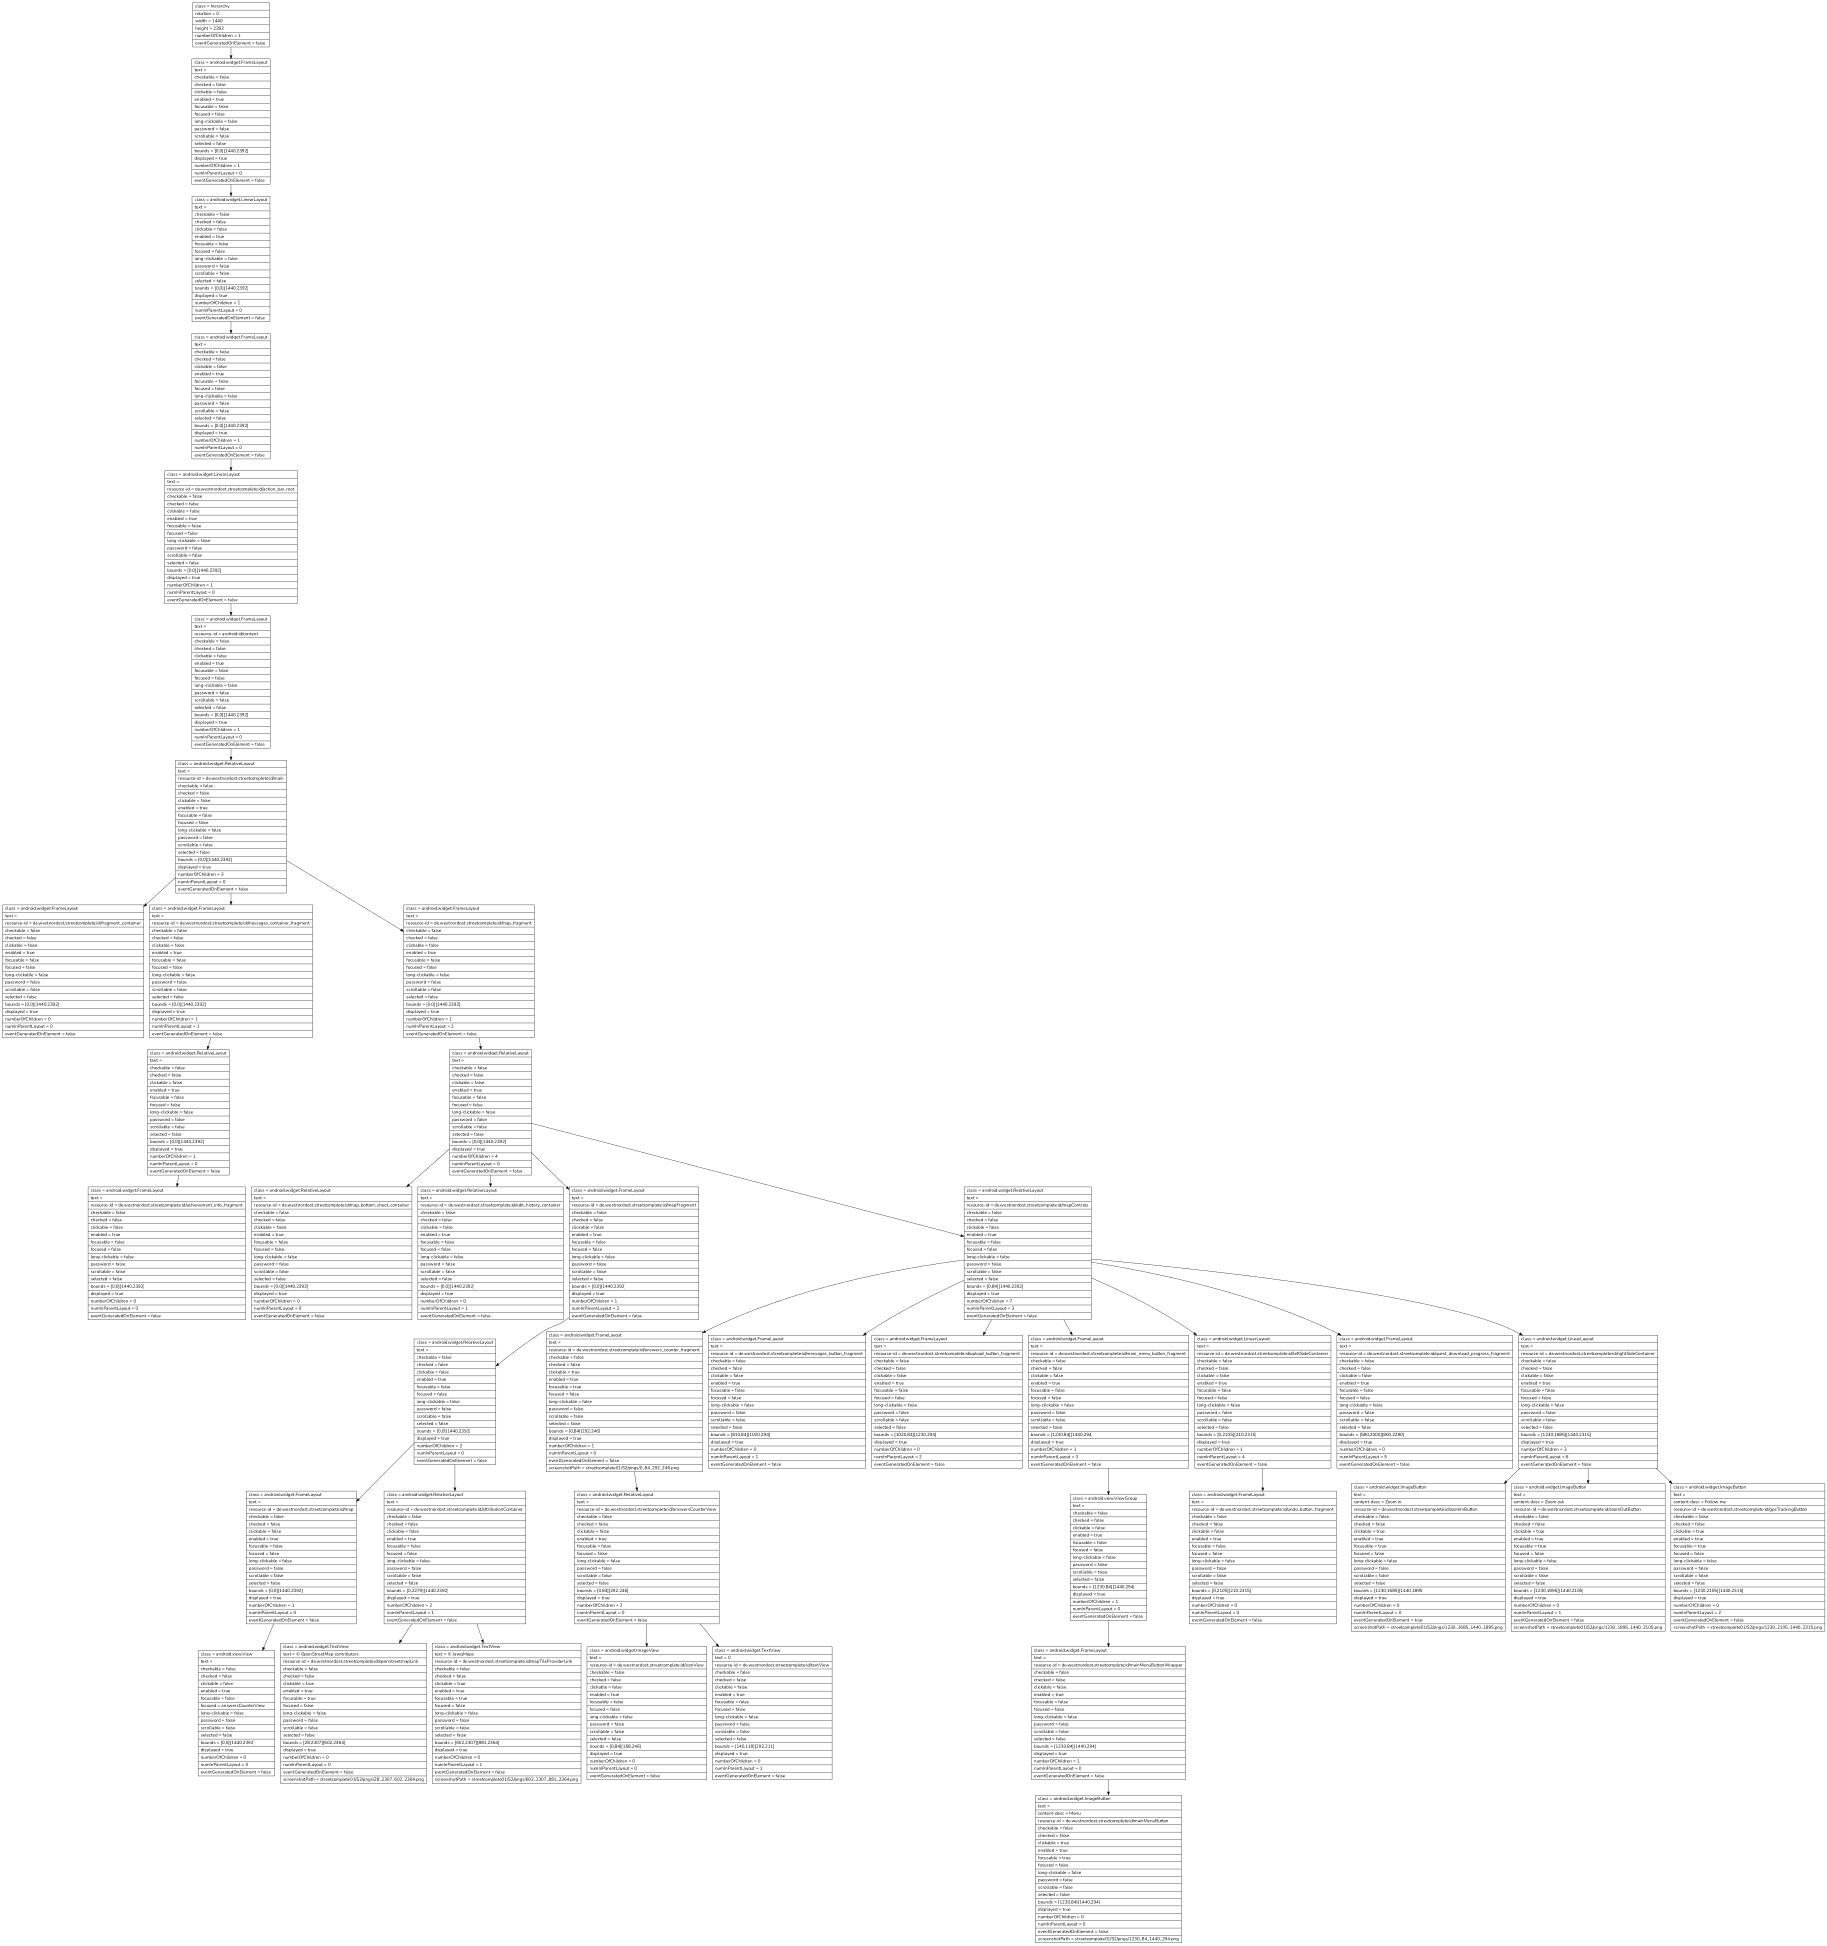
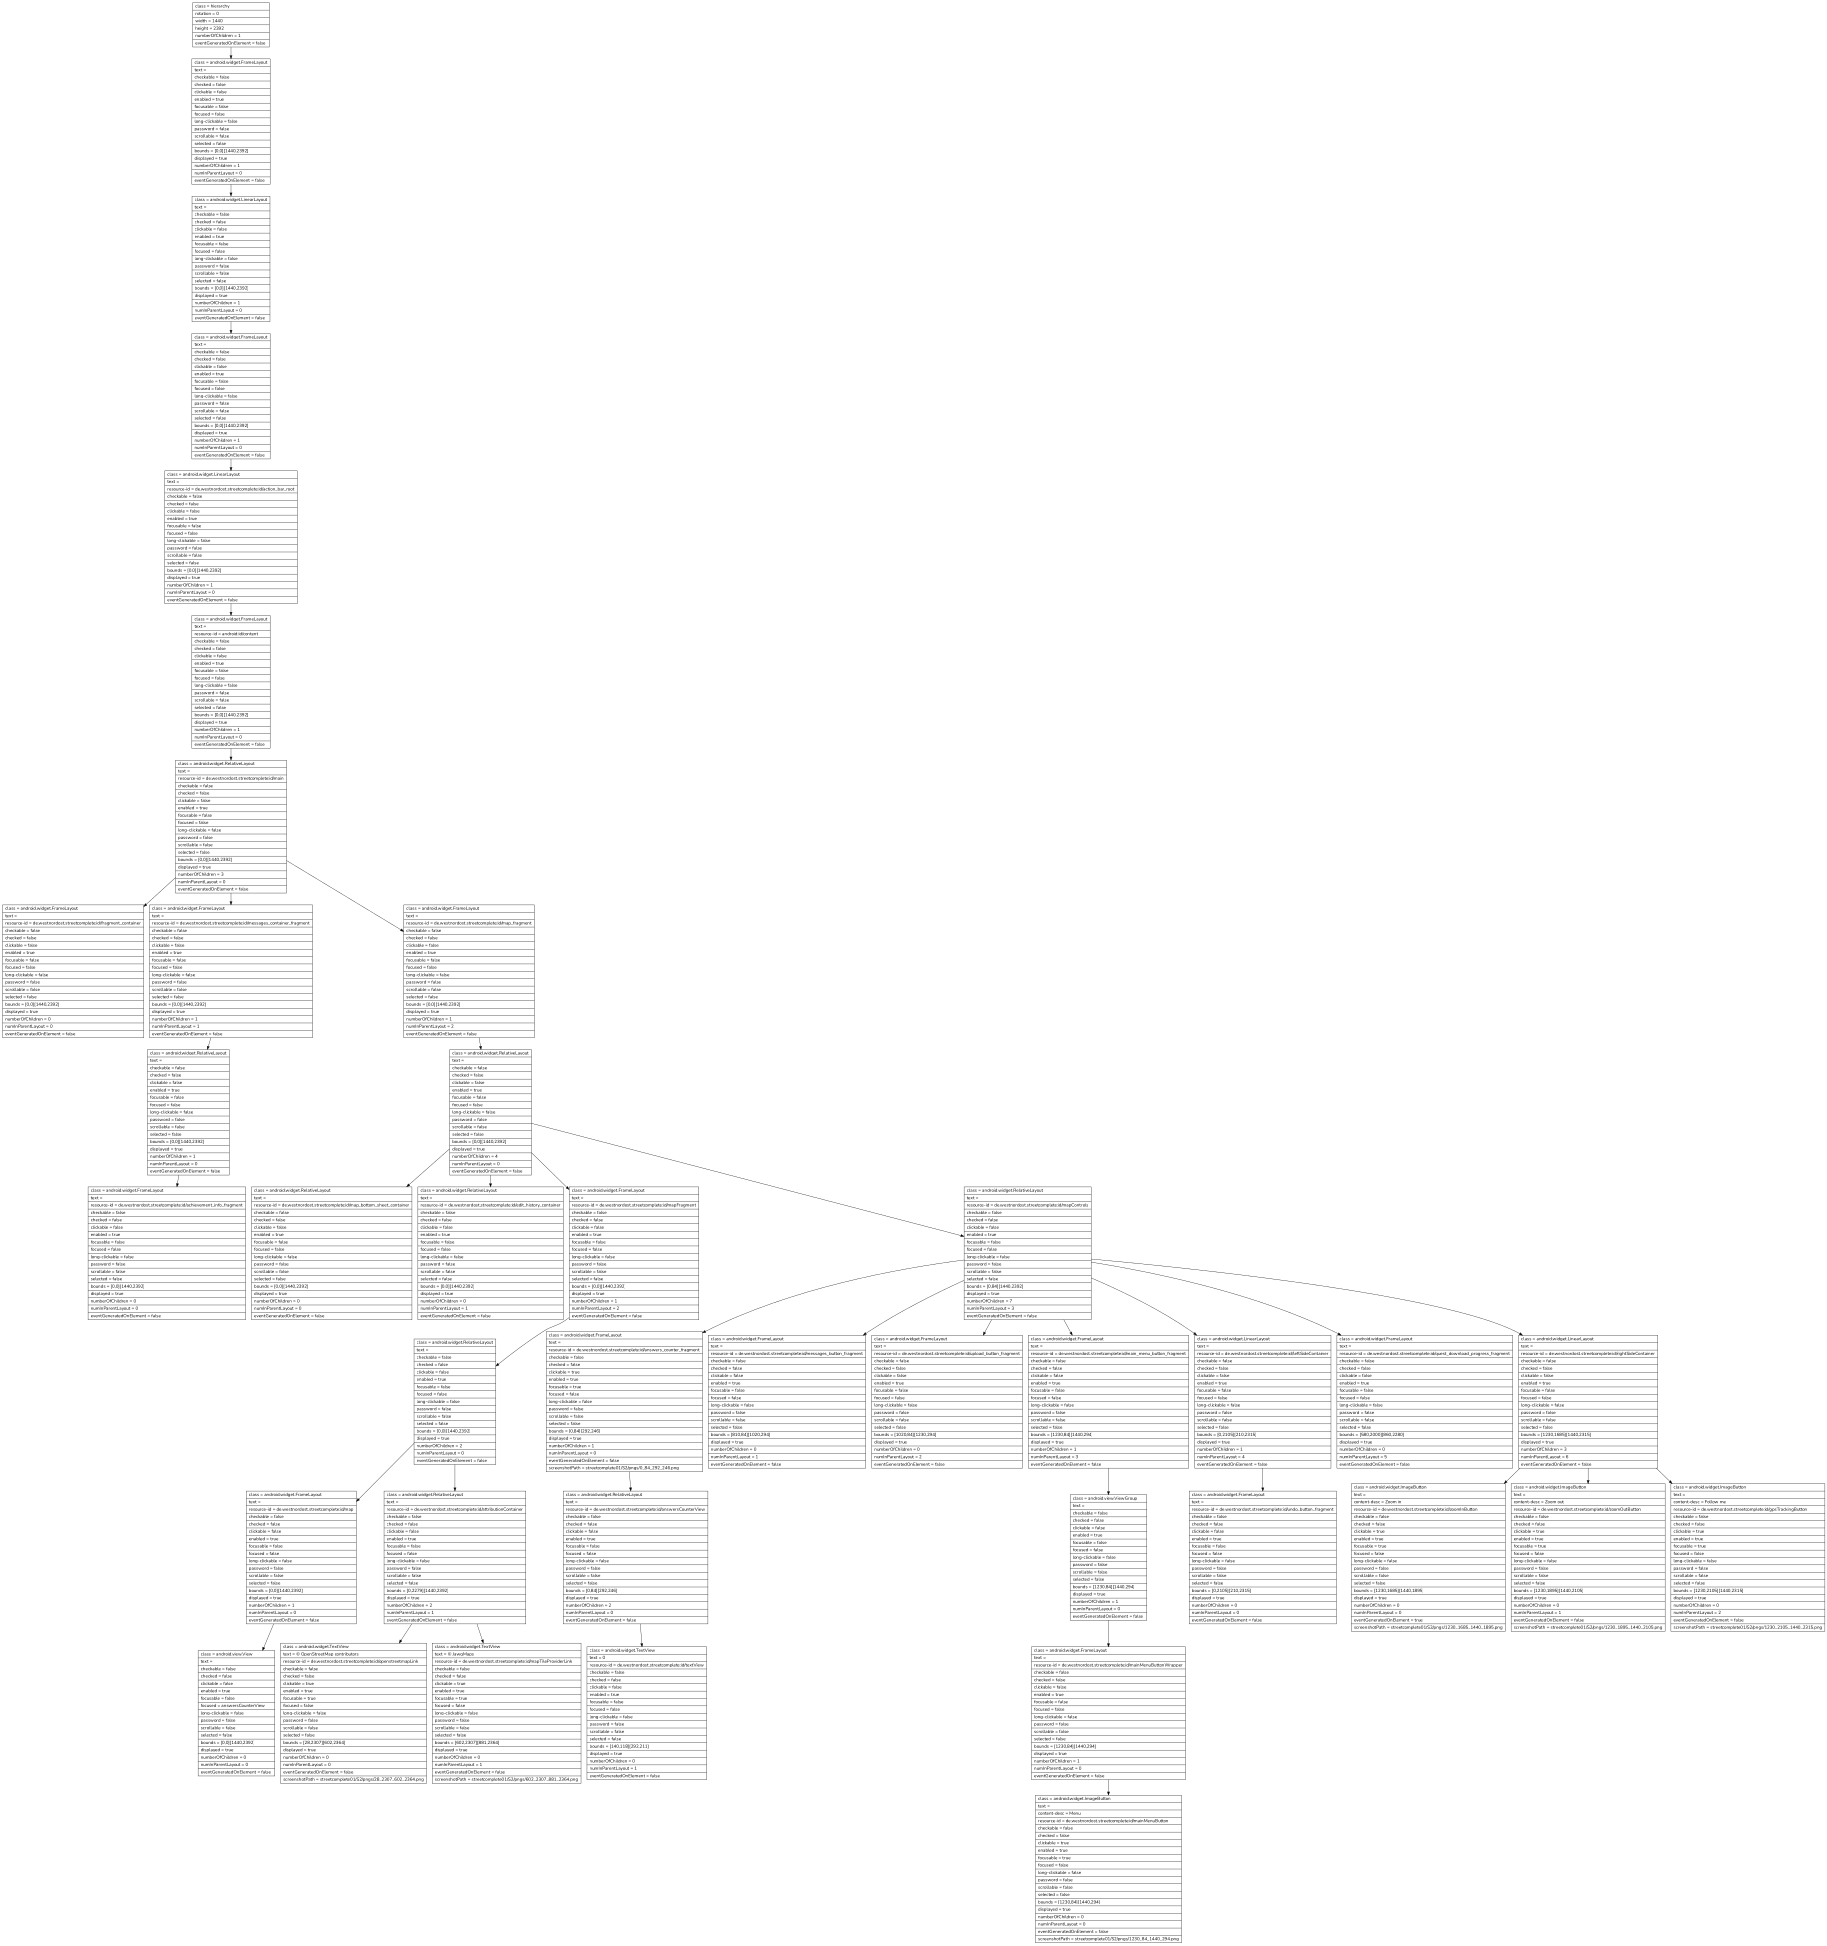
node "class = android.widget.ImageView": removed
